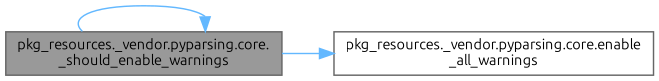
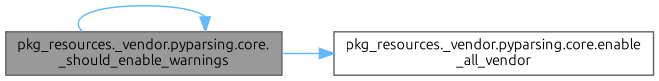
node "pkg_resources._vendor.pyparsing.core.enable _all_warnings": label "pkg_resources._vendor.pyparsing.core.enable _all_warnings" -> "pkg_resources._vendor.pyparsing.core.enable _all_vendor"
